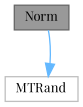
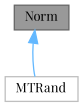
edge "Norm" -> "MTRand": reversed
